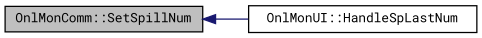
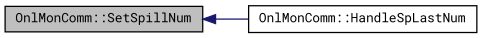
node "OnlMonUI::HandleSpLastNum": label "OnlMonUI::HandleSpLastNum" -> "OnlMonComm::HandleSpLastNum"
